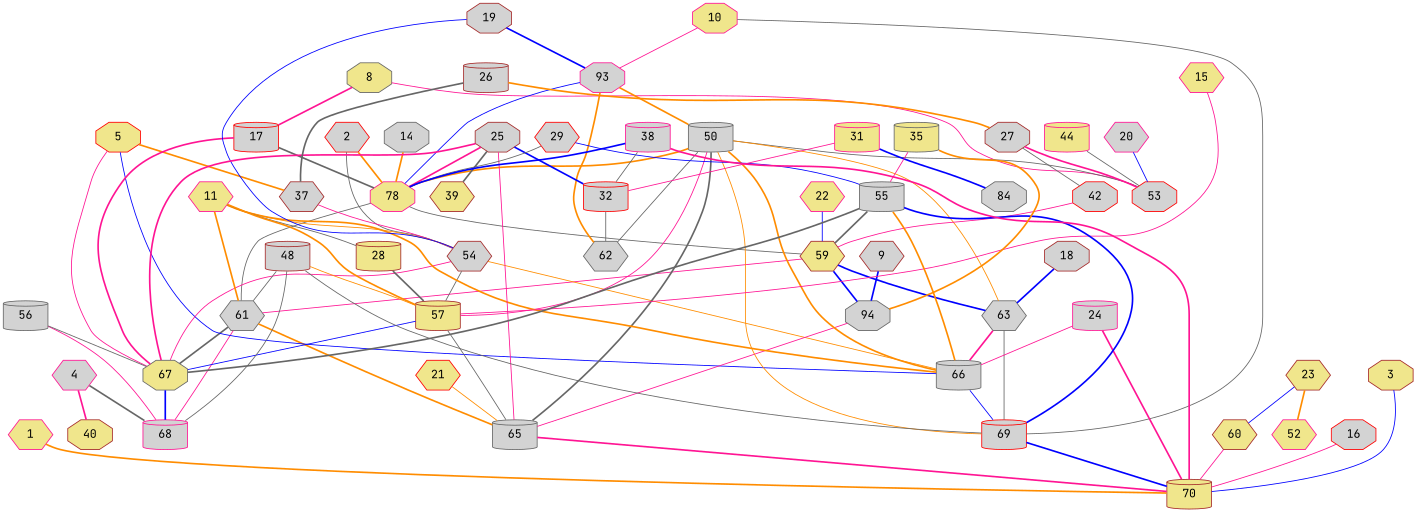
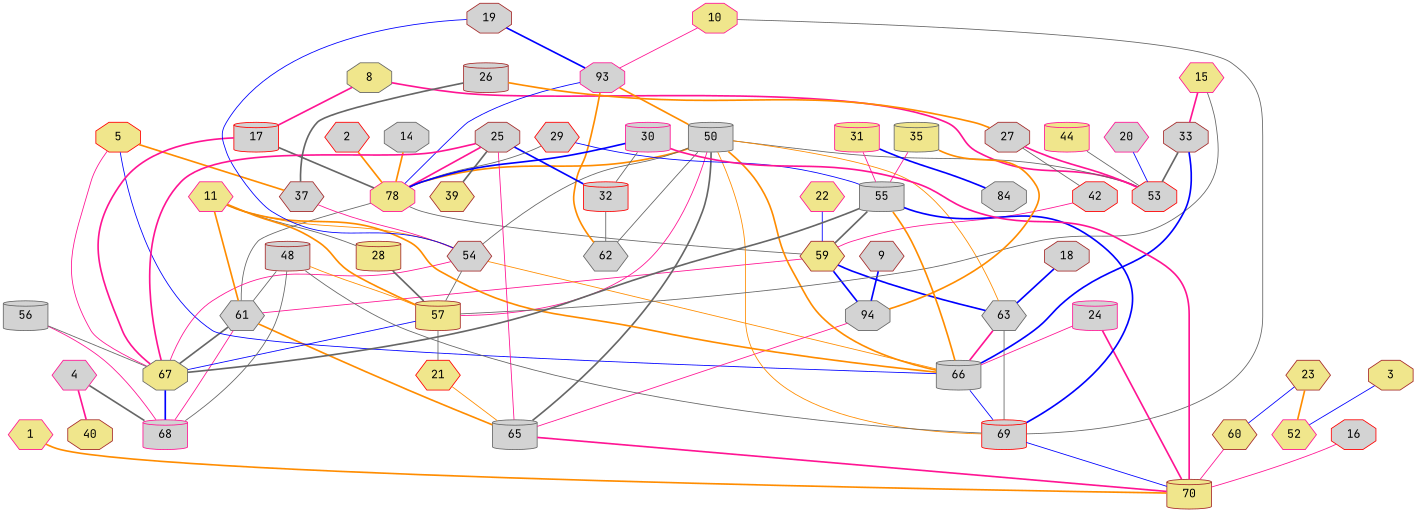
edge "8" -- "53": style solid -> bold
node "38": label "38" -> "30"
node "33": added
edge "31" -- "32": now "31" -- "55"
edge "2" -- "54": now "50" -- "54"
edge "15" -- "57": color deeppink -> gray40
edge "57" -- "65": now "57" -- "21"
edge "69" -- "70": style bold -> solid
edge "3" -- "70": now "3" -- "52"
